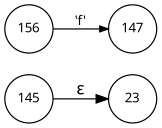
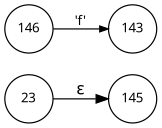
node "156": label "156" -> "146"
node "147": label "147" -> "143"
edge "145" -> "23": reversed
